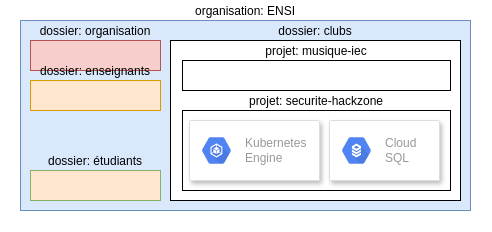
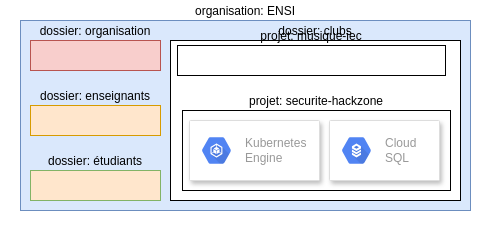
node "projet: musique-iec": moved (317, 76) -> (312, 61)
node "dossier: enseignants": moved (96, 96) -> (96, 121)
